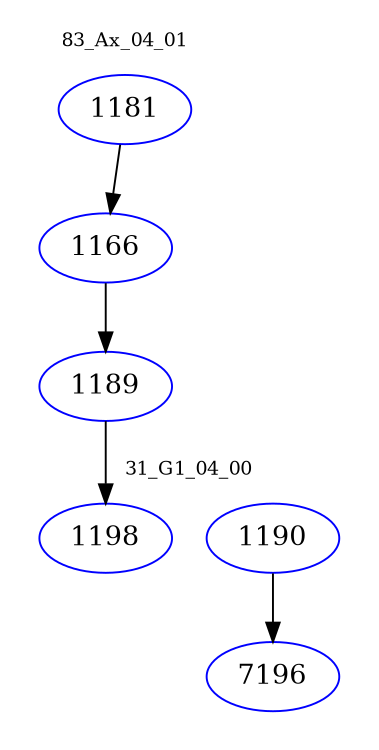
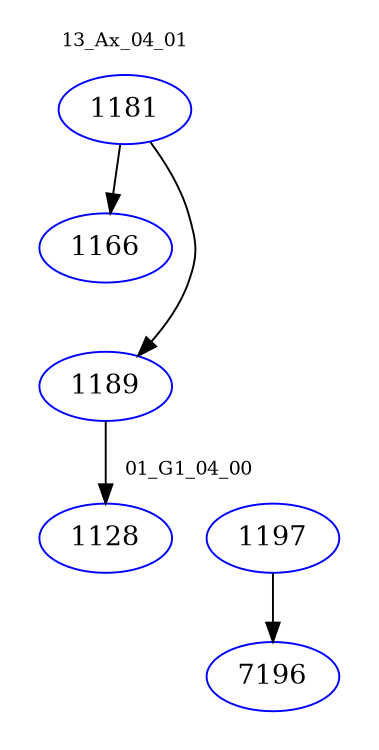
cluster "83_Ax_04_01": label "83_Ax_04_01" -> "13_Ax_04_01"
edge "1166" -> "1189": now "1181" -> "1189"
cluster "31_G1_04_00": label "31_G1_04_00" -> "01_G1_04_00"
node "1198": label "1198" -> "1128"
node "1190": label "1190" -> "1197"
